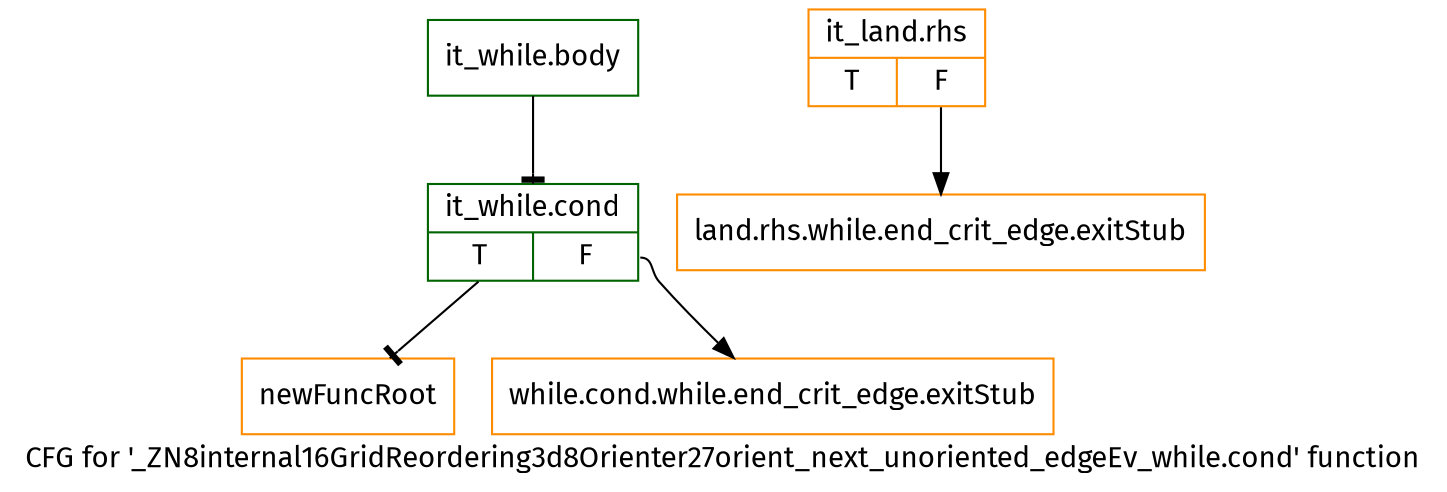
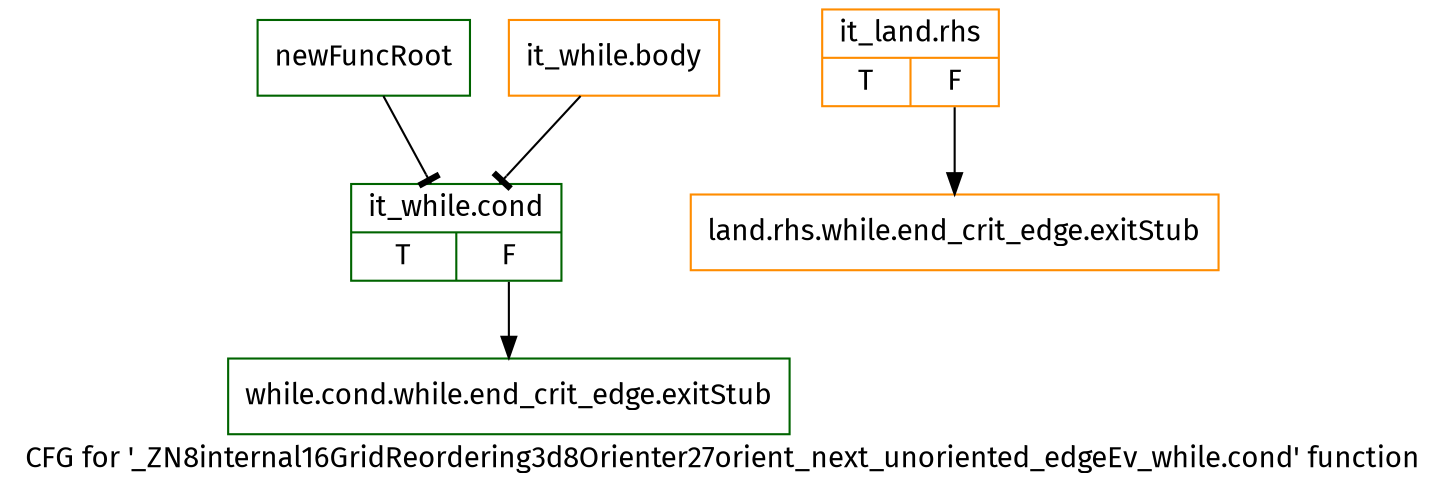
node "it_while.body": color darkgreen -> darkorange
edge "it_while.cond" -> "newFuncRoot": reversed
node "newFuncRoot": color darkorange -> darkgreen
node "while.cond.while.end_crit_edge.exitStub": color darkorange -> darkgreen
